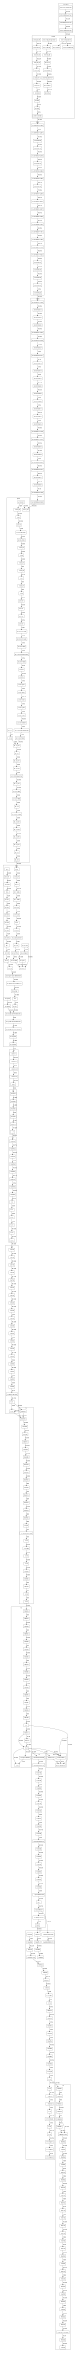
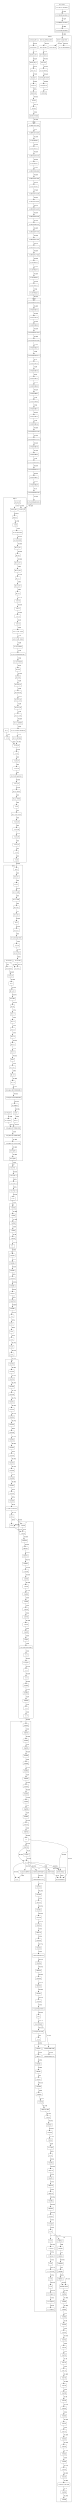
edge "b1.4_01" -> "b1.3_01": now "b1.4_01" -> "b1.5"
node "13w38c": added
